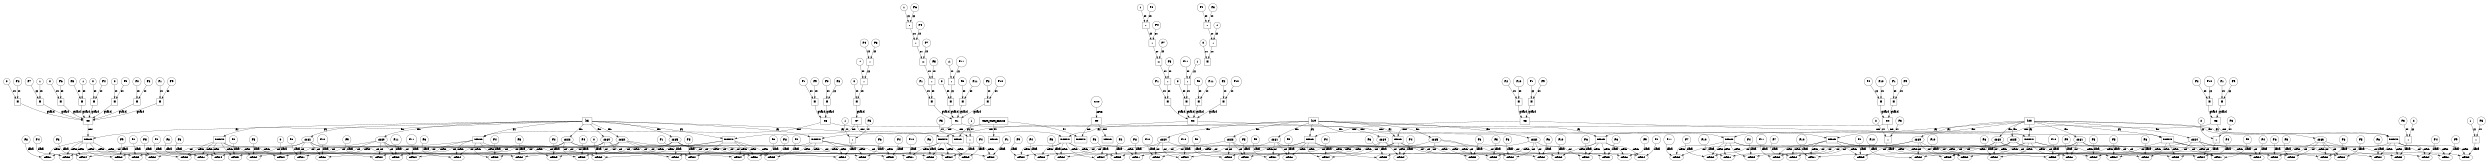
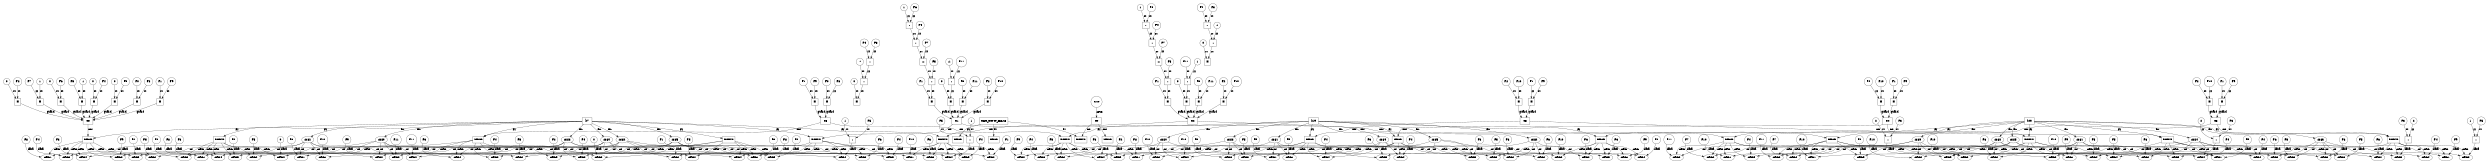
node "h5": label "h5" -> "h7"
node "C7": removed
node "CHC_CHC_FALSE": label "CHC_CHC_FALSE" -> "CHC_COMP_FALSE"
